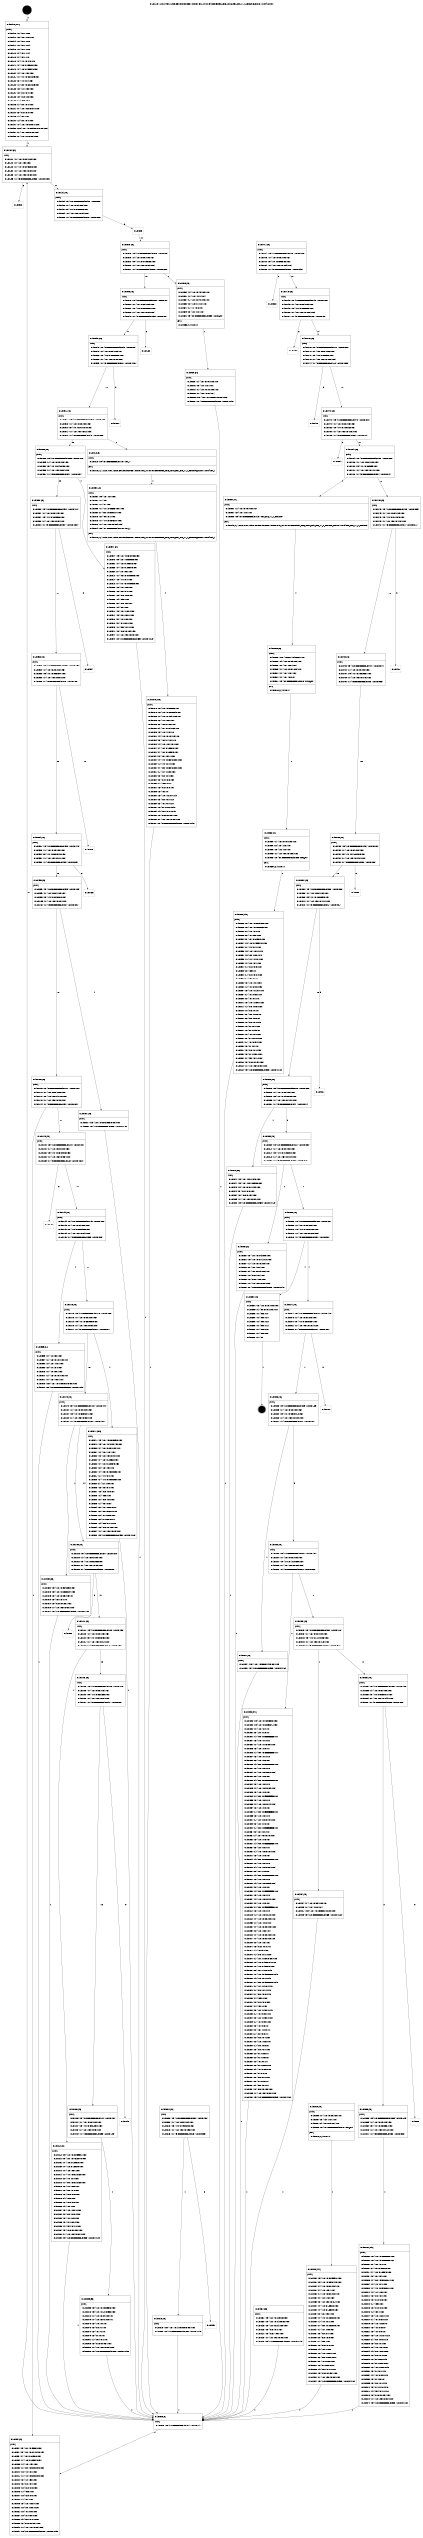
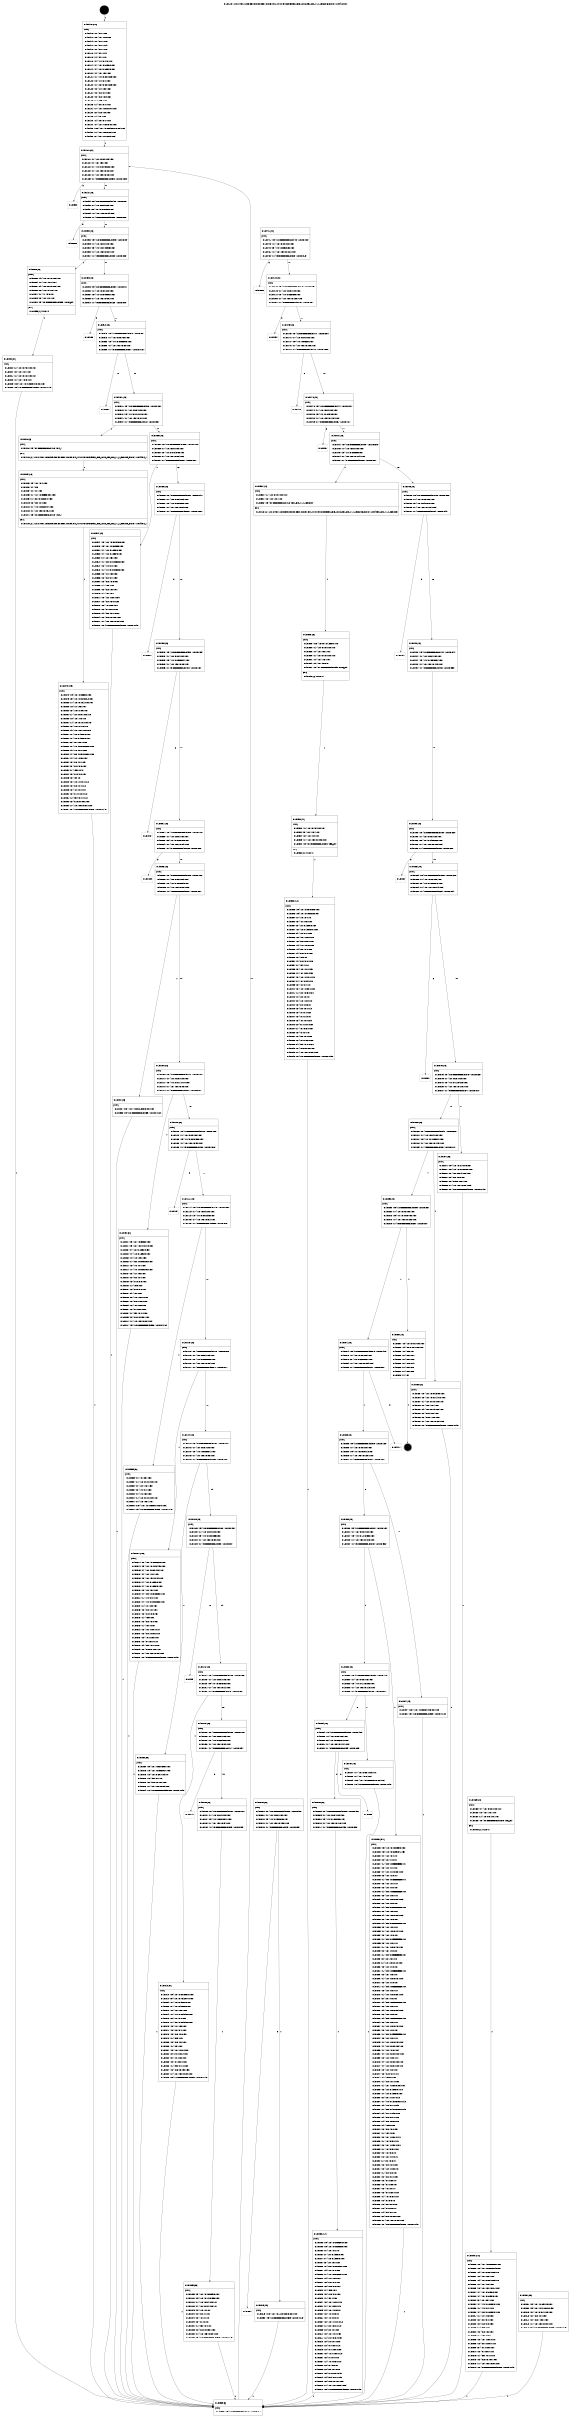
edge "0x4020be" -> "0x401510 [28]": now "0x4014f4 [28]" -> "0x401510 [28]"
edge "0x4025ae [5]" -> "0x401cf1 [91]": reversed
